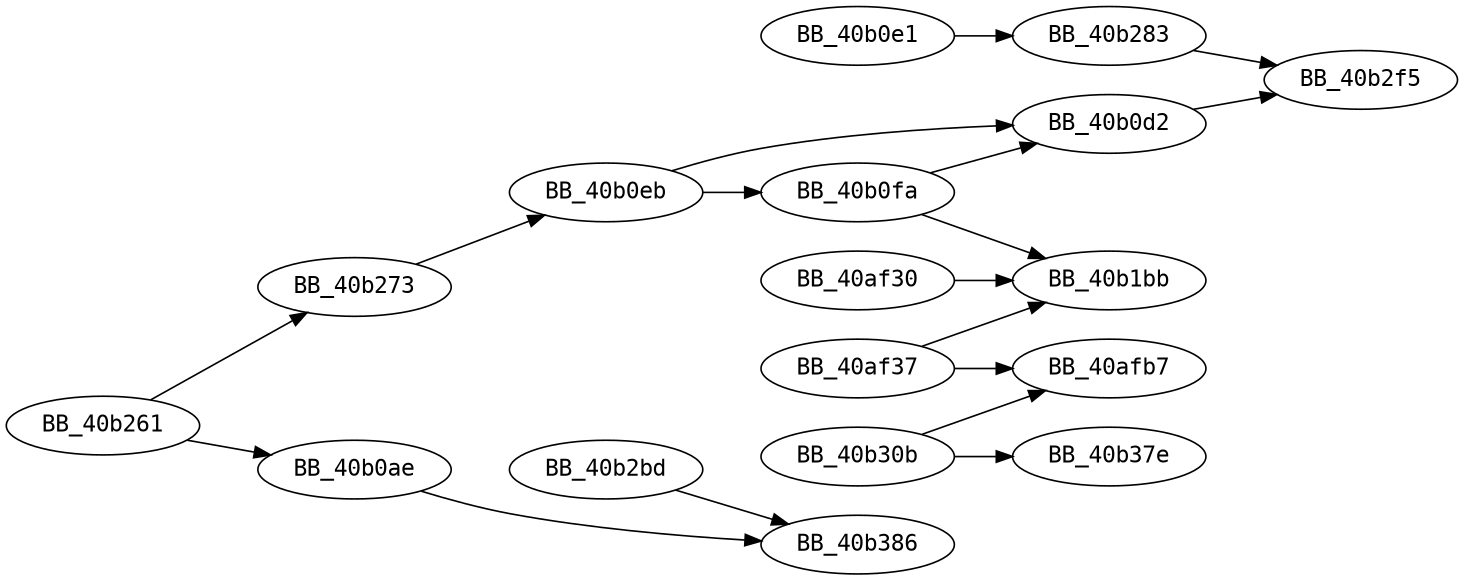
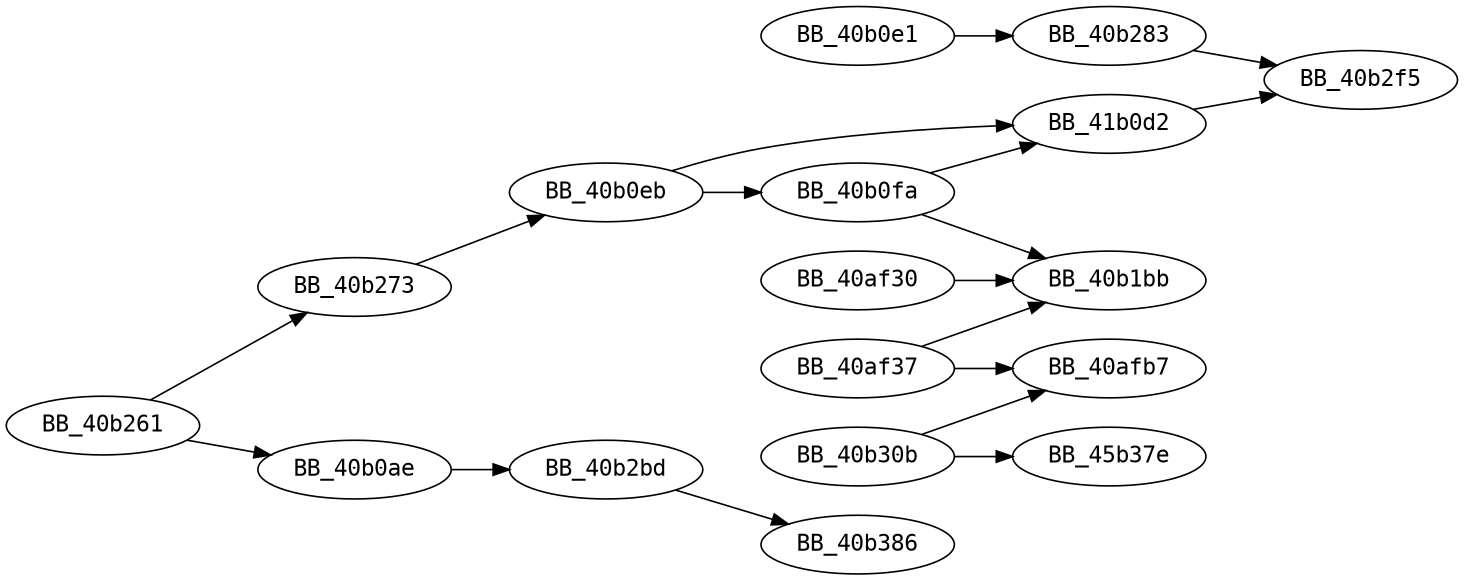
node "BB_40b0d2": label "BB_40b0d2" -> "BB_41b0d2"
node "BB_40b37e": label "BB_40b37e" -> "BB_45b37e"
edge "BB_40b0ae" -> "BB_40b386": now "BB_40b0ae" -> "BB_40b2bd"
